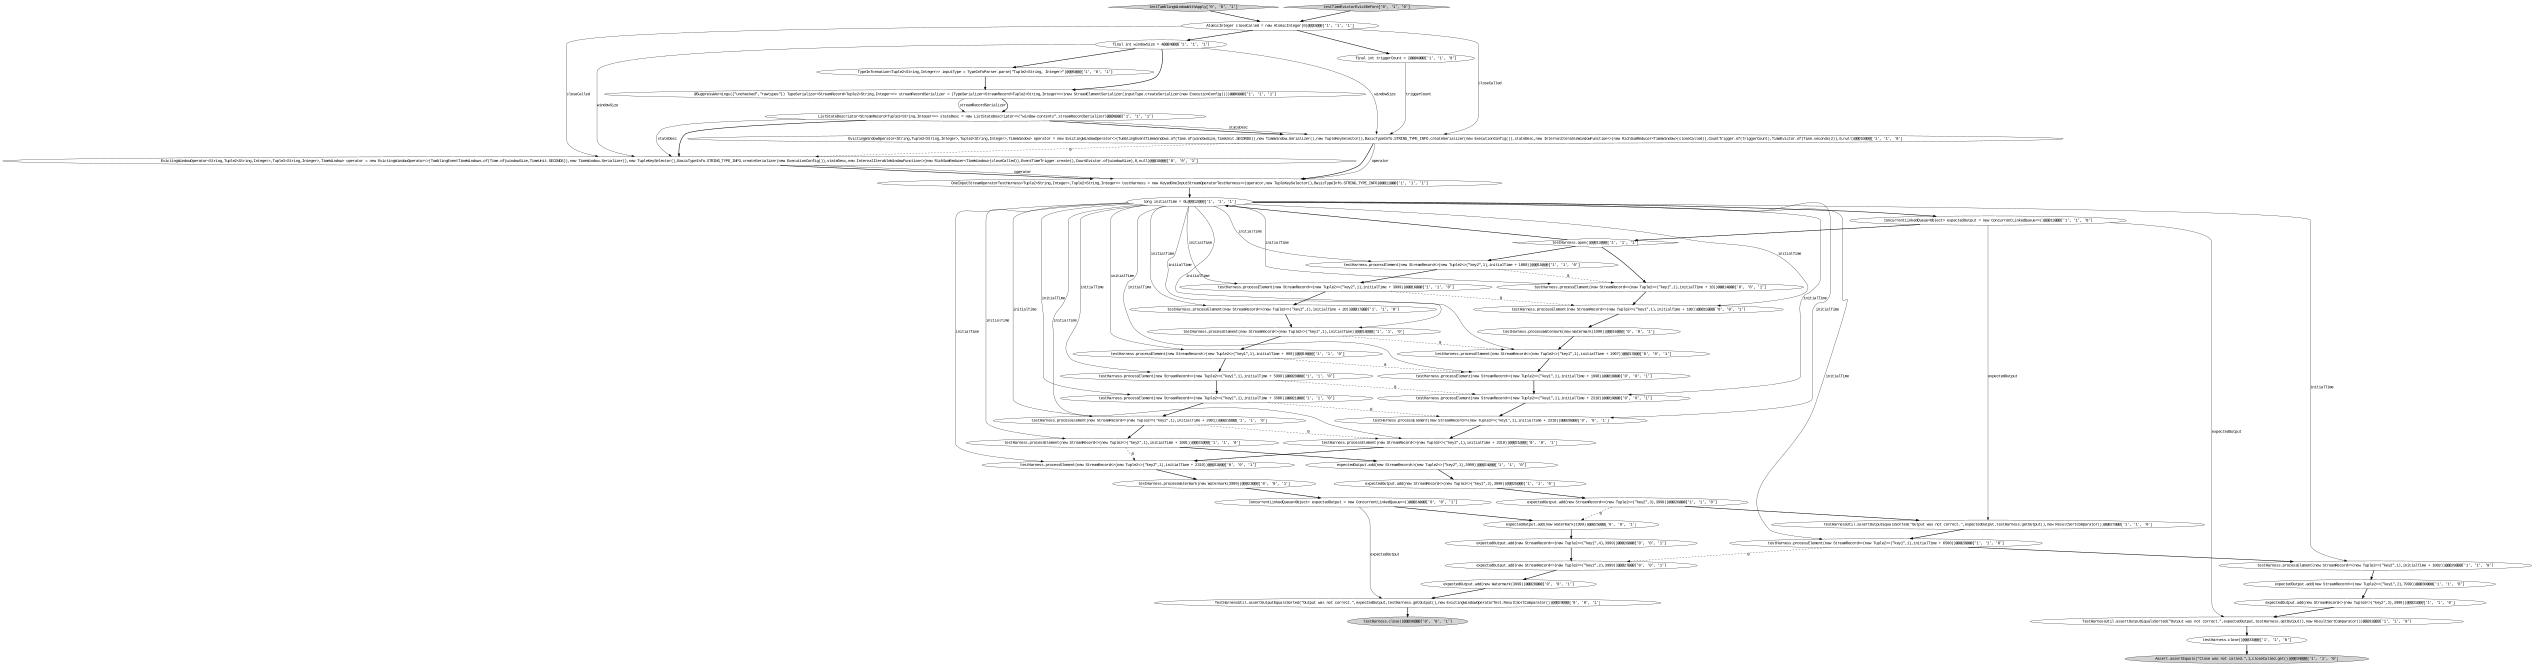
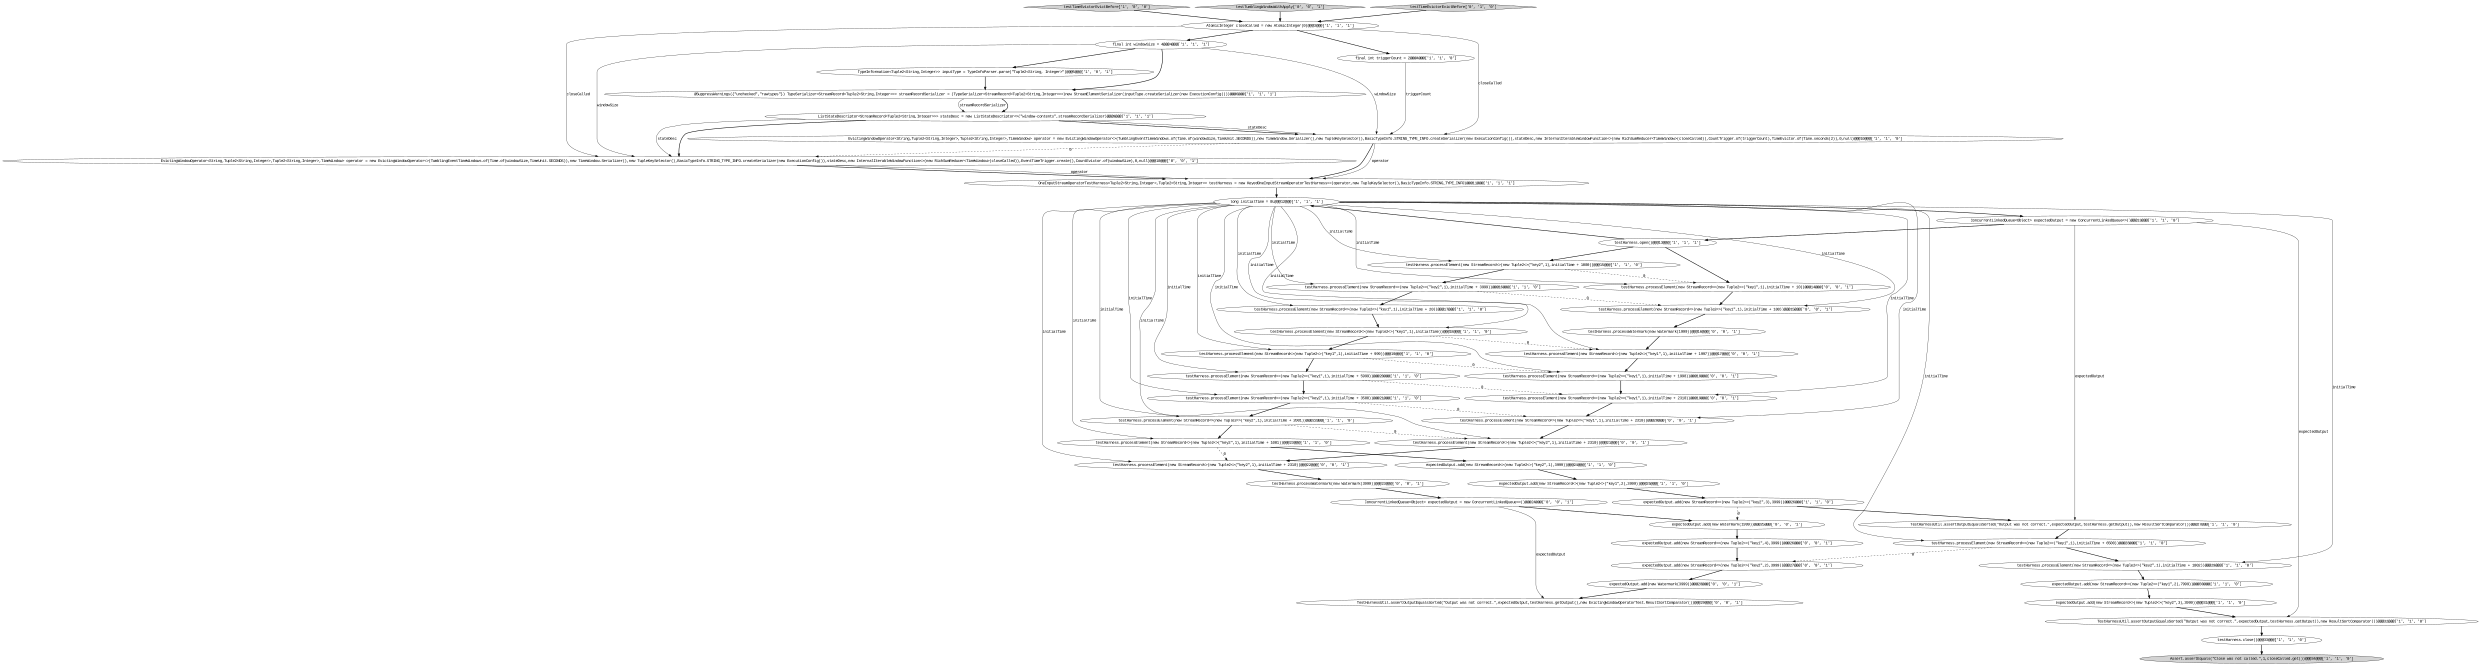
node "testTimeEvictorEvictBefore['1', '0', '0']": added
node "testHarness.open()@@@13@@@['1', '1', '1']": shape diamond -> ellipse
node "testHarness.close()@@@30@@@['0', '0', '1']": removed
